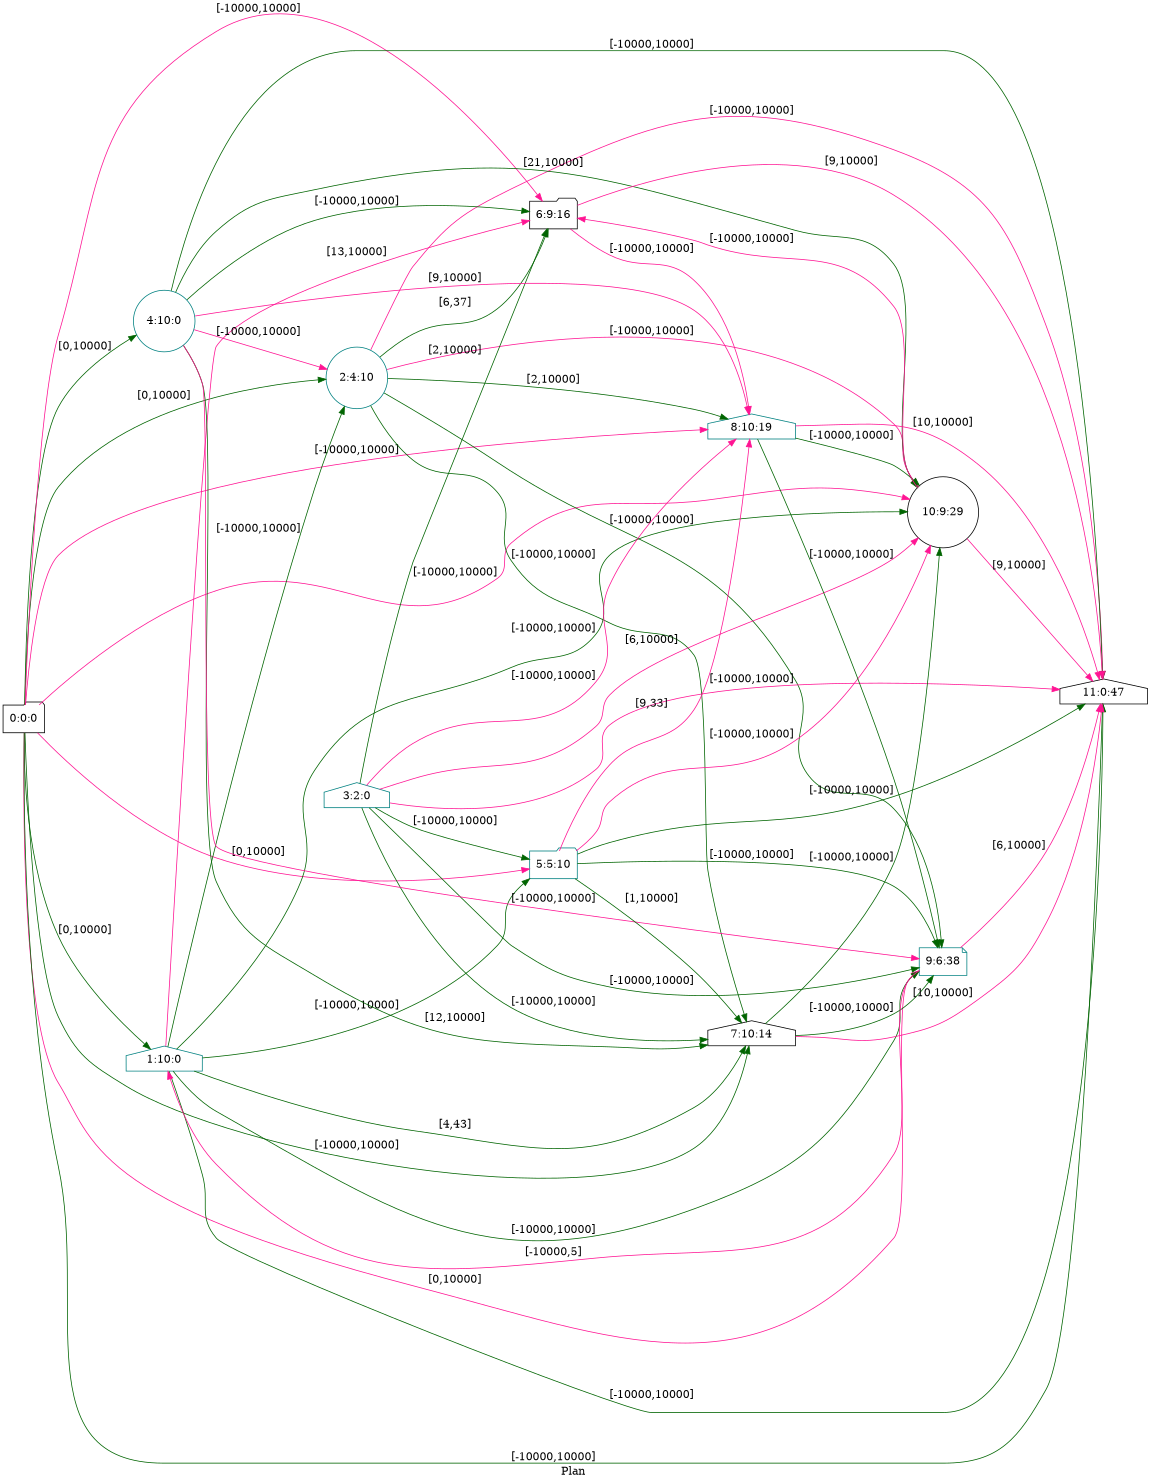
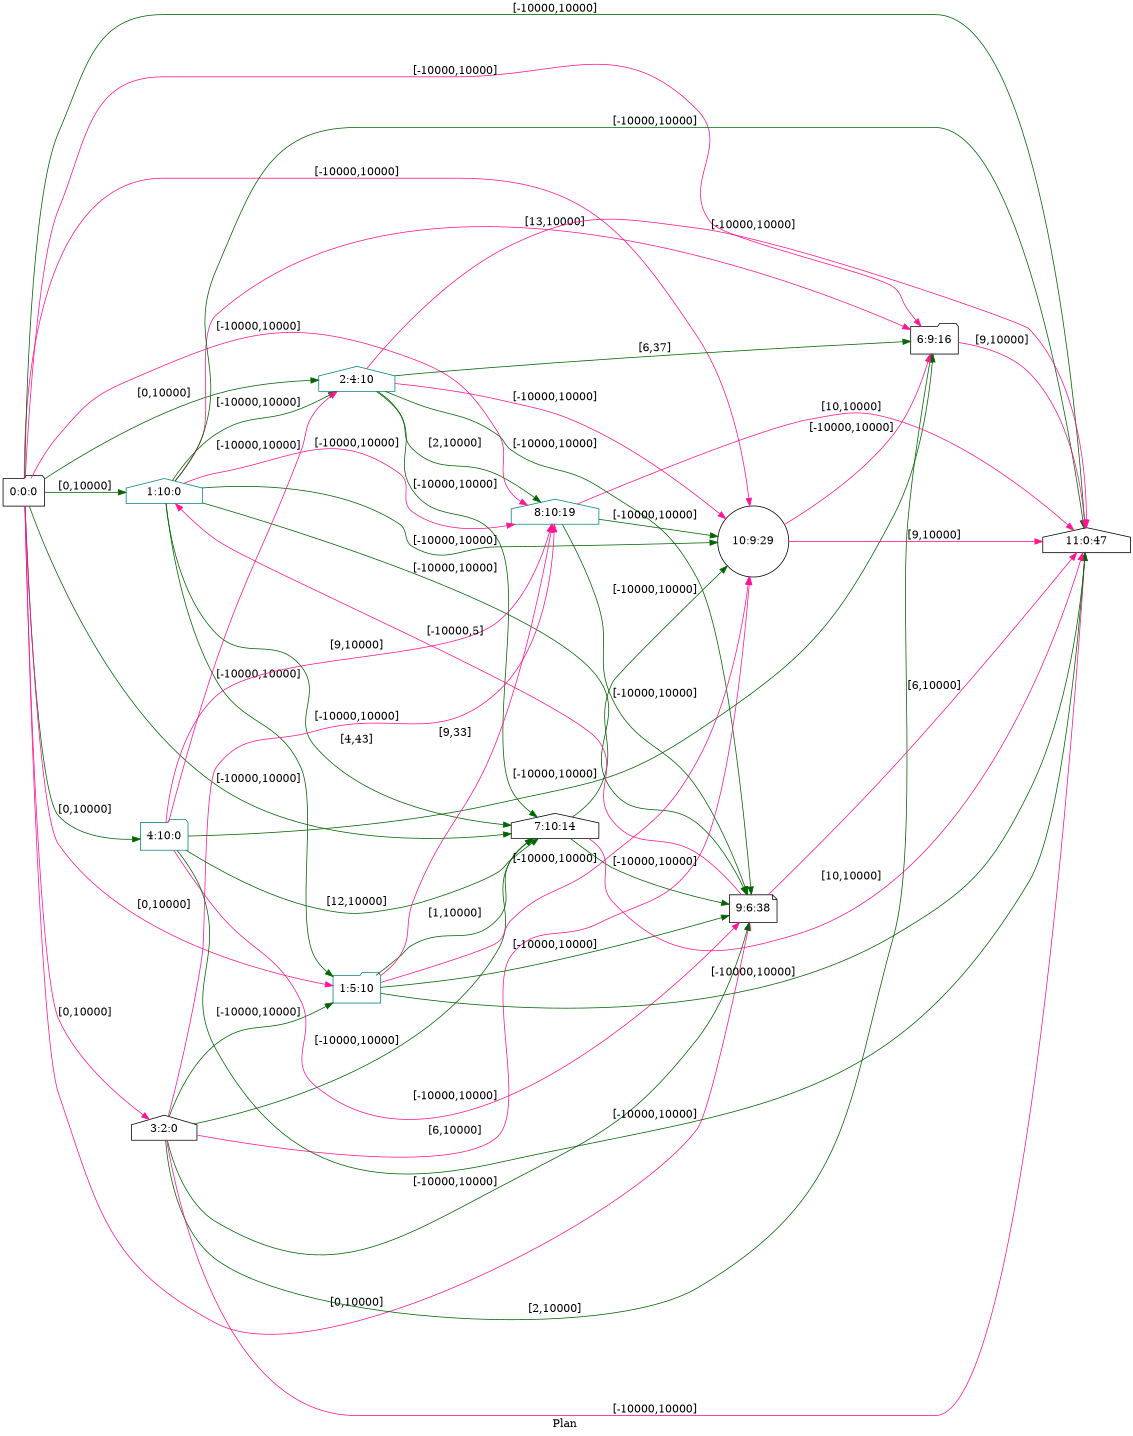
edge "4:10:0" -> "10:9:29": removed, label "[21,10000]"
edge "6:9:16" -> "8:10:19": now "1:10:0" -> "8:10:19"
node "4:10:0": shape circle -> folder
node "2:4:10": shape circle -> house
node "3:2:0": color teal -> black
node "5:5:10": label "5:5:10" -> "1:5:10"
node "9:6:38": color teal -> black
edge "0:0:0" -> "3:2:0": added, label "[0,10000]"
